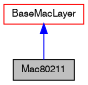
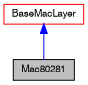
node "Mac80211": label "Mac80211" -> "Mac80281"
